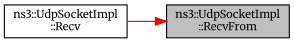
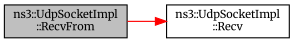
edge "ns3::UdpSocketImpl ::Recv" -> "ns3::UdpSocketImpl ::RecvFrom": reversed
